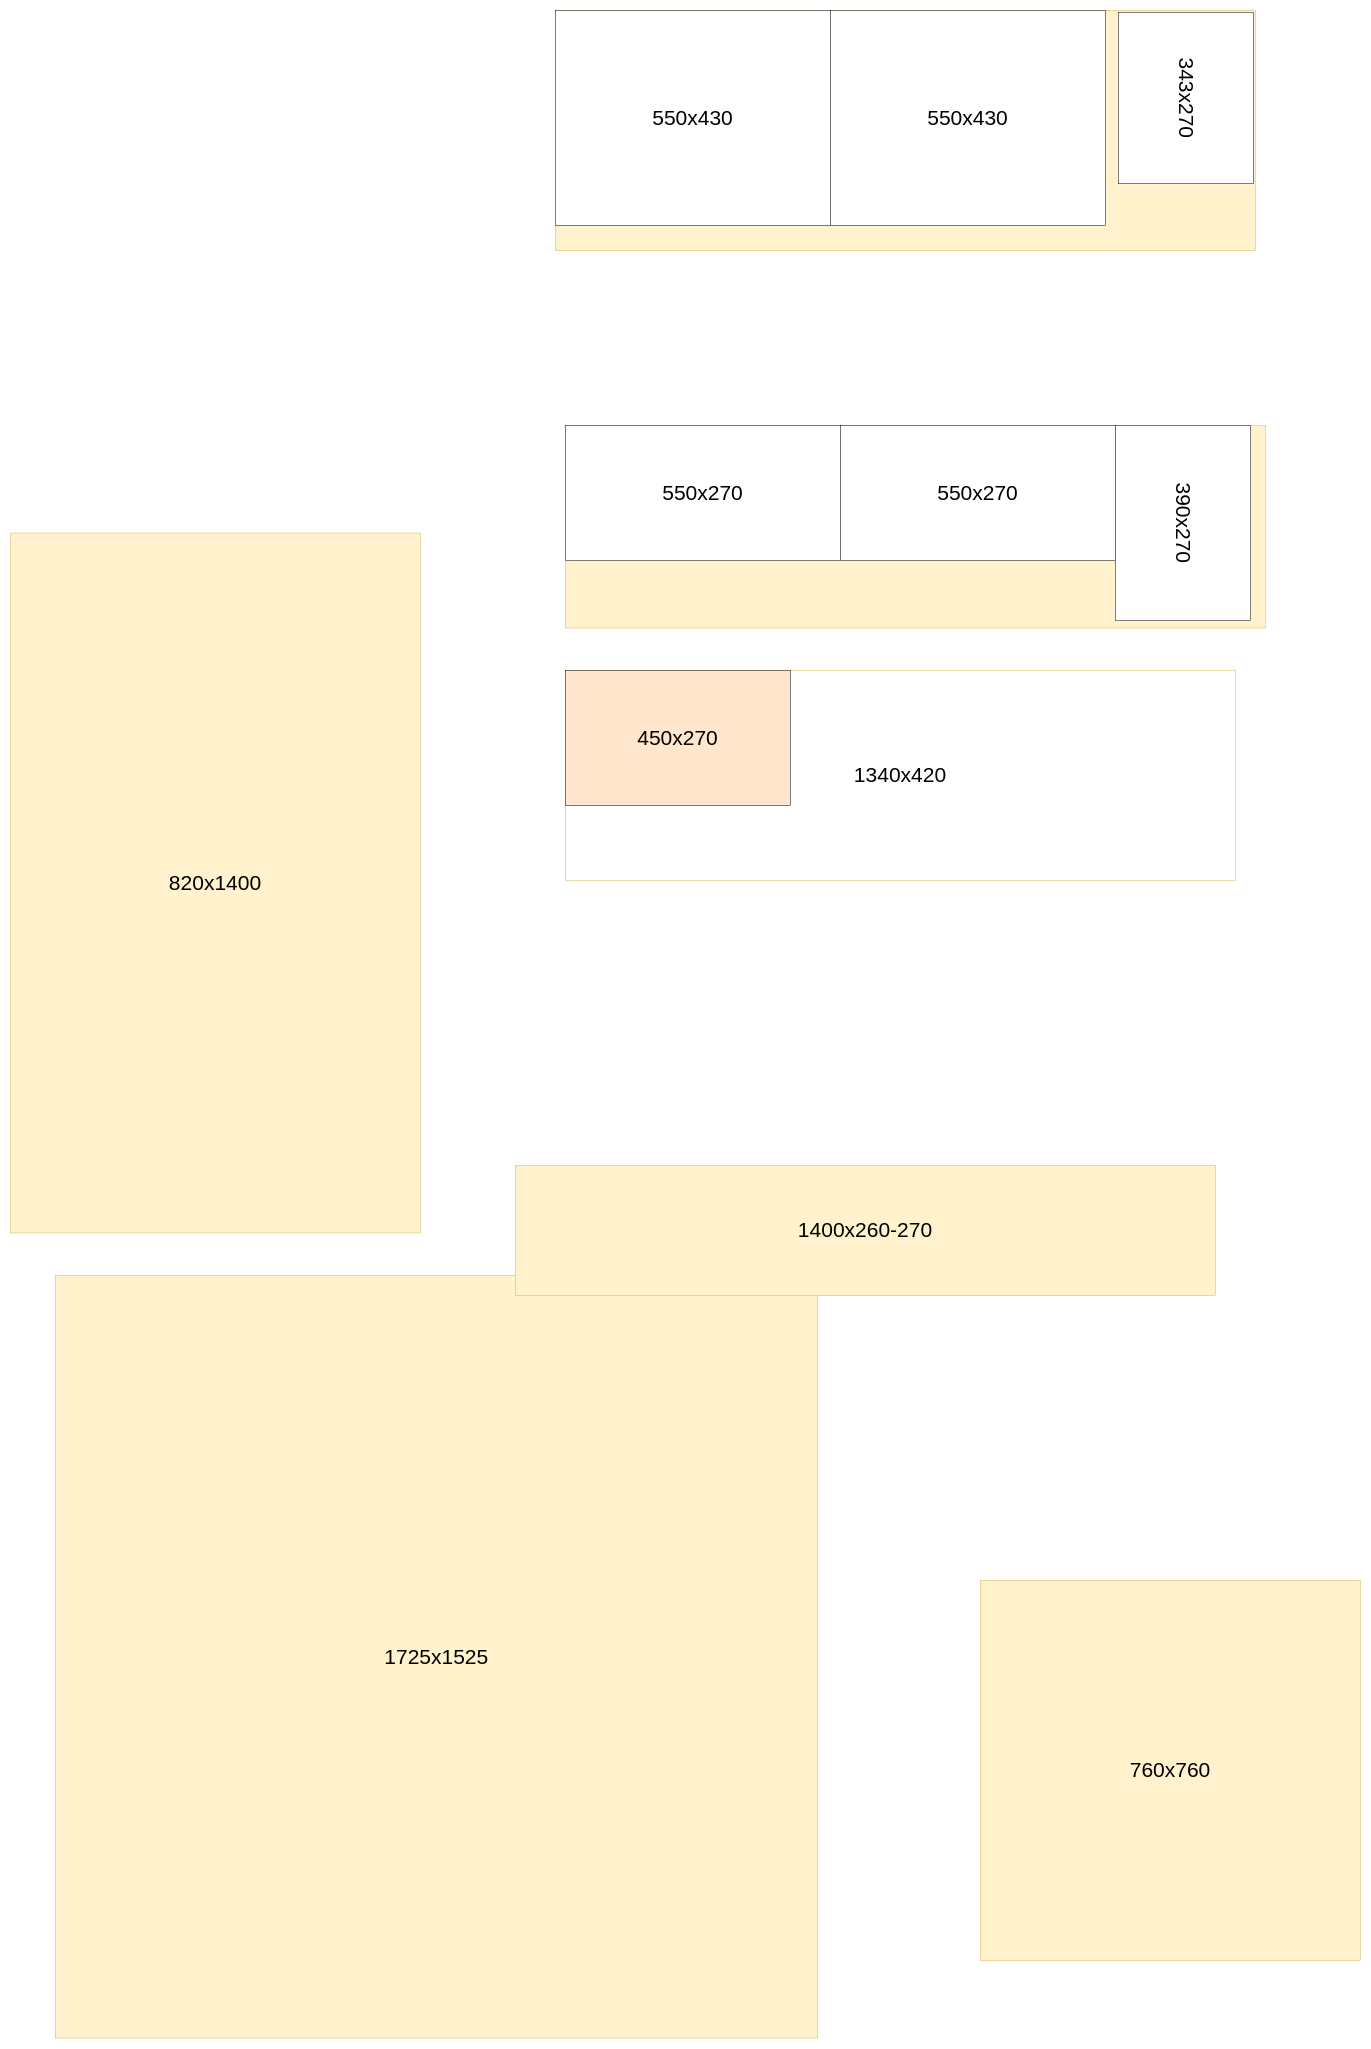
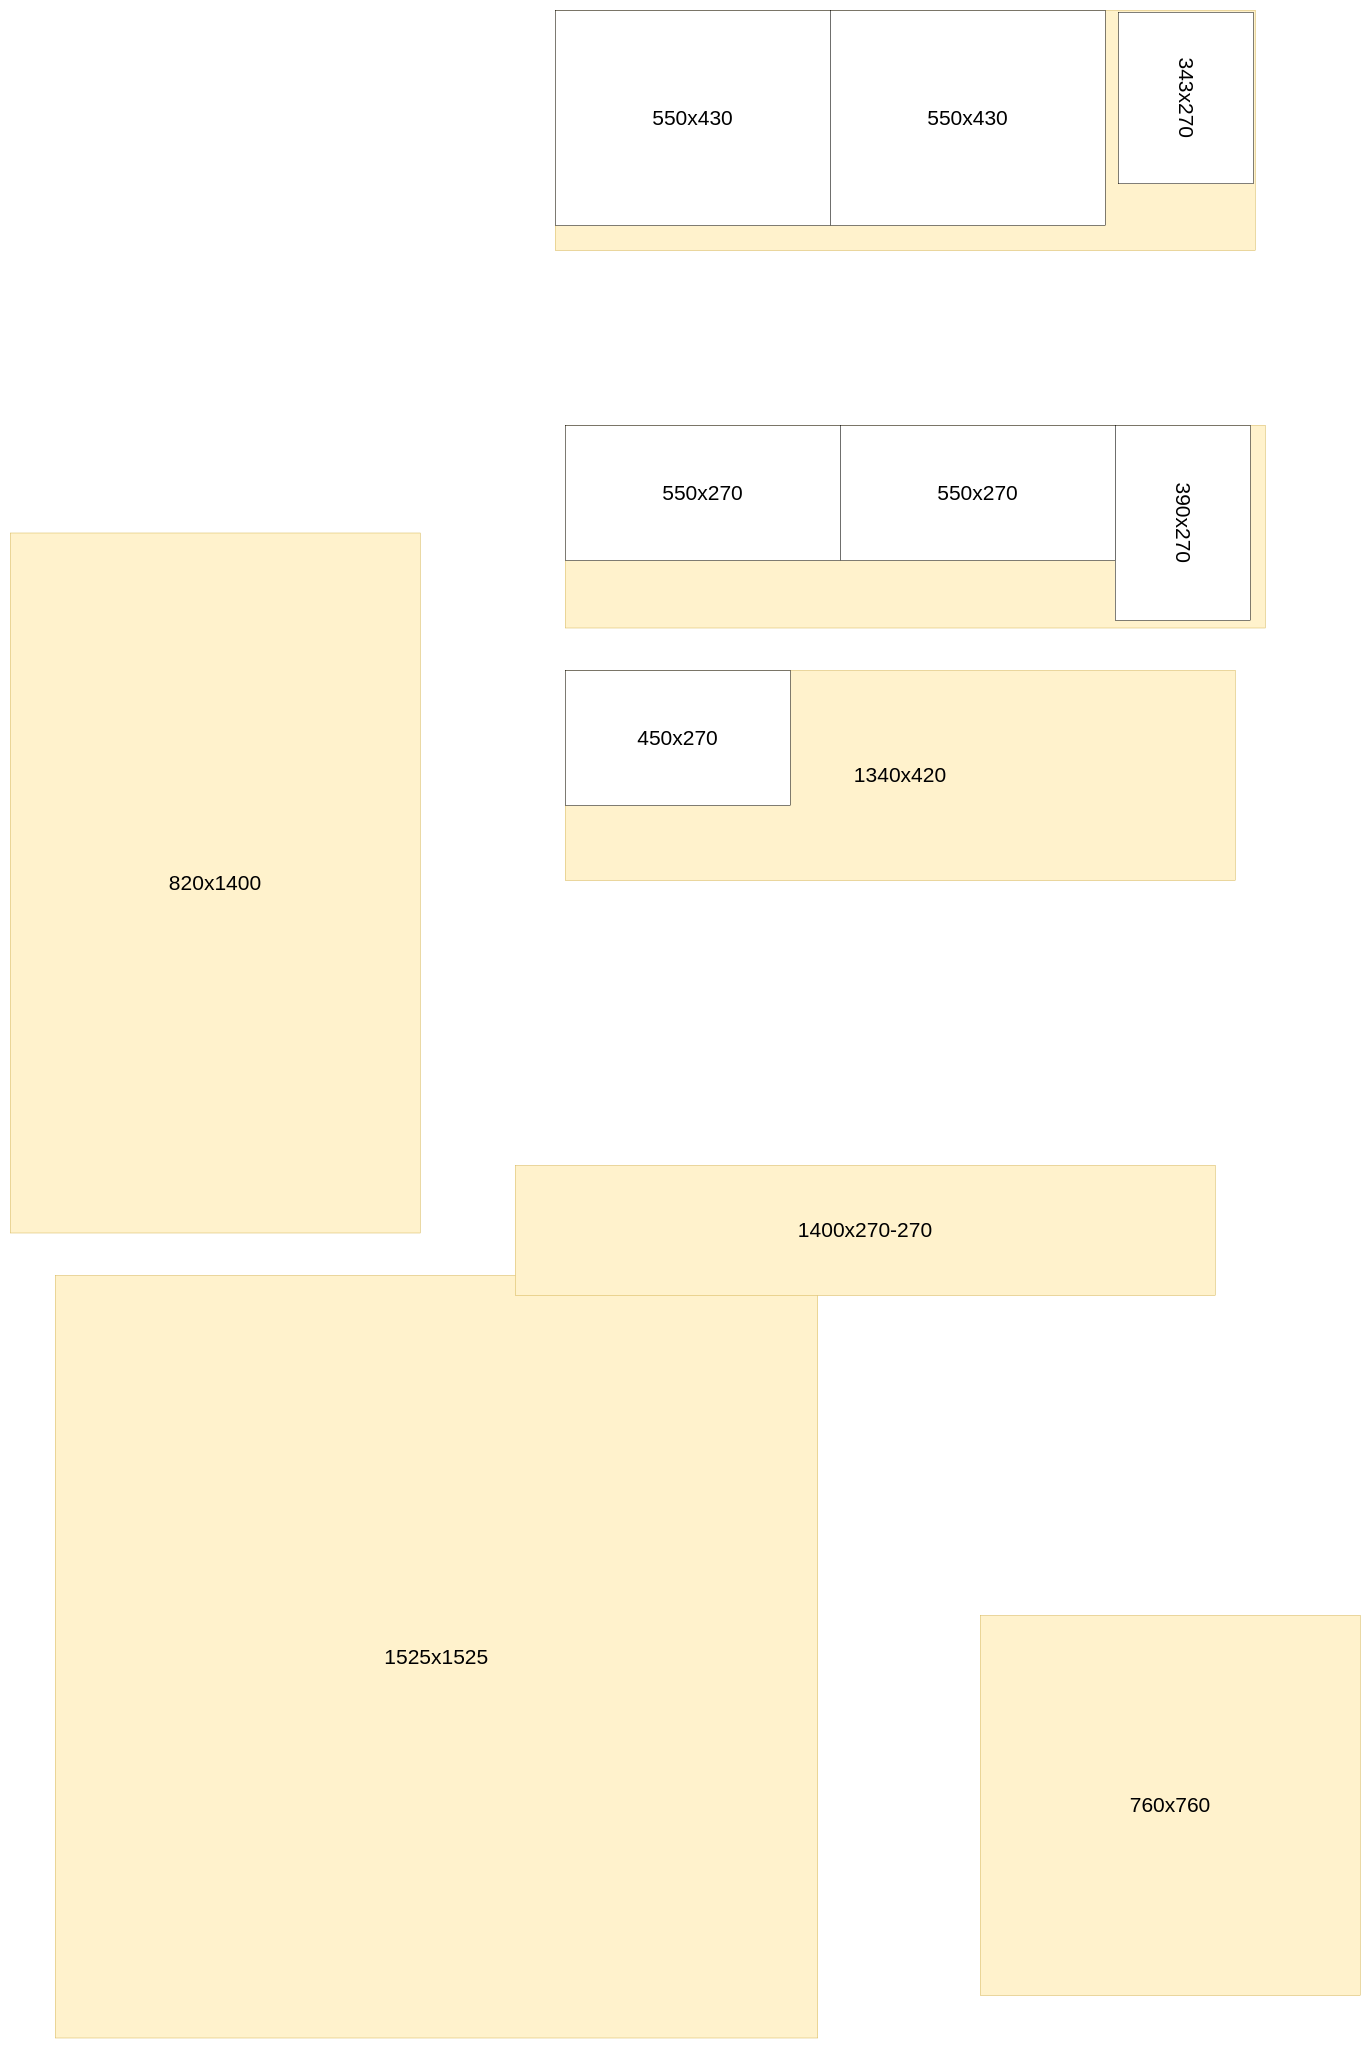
node "450x270": fillcolor #ffe6cc -> #ffffff
node "1340x420": fillcolor #ffffff -> #fff2cc
node "1400x260-270": label "1400x260-270" -> "1400x270-270"
node "1725x1525": label "1725x1525" -> "1525x1525"
node "760x760": moved (1170, 1770) -> (1170, 1805)
